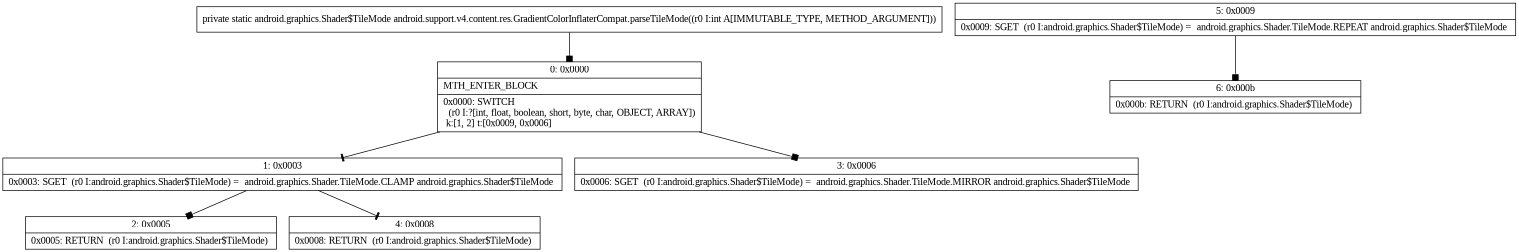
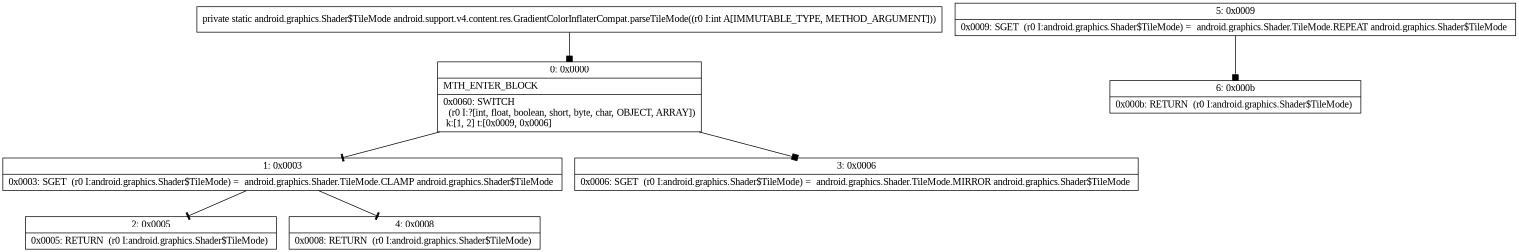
node "0: 0x0000": text "0x0000: SWITCH" -> "0x0060: SWITCH"
edge "1: 0x0003" -> "2: 0x0005": arrowhead box -> tee
